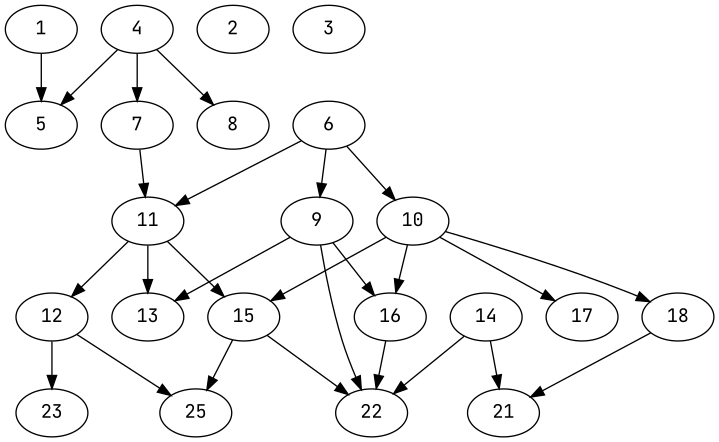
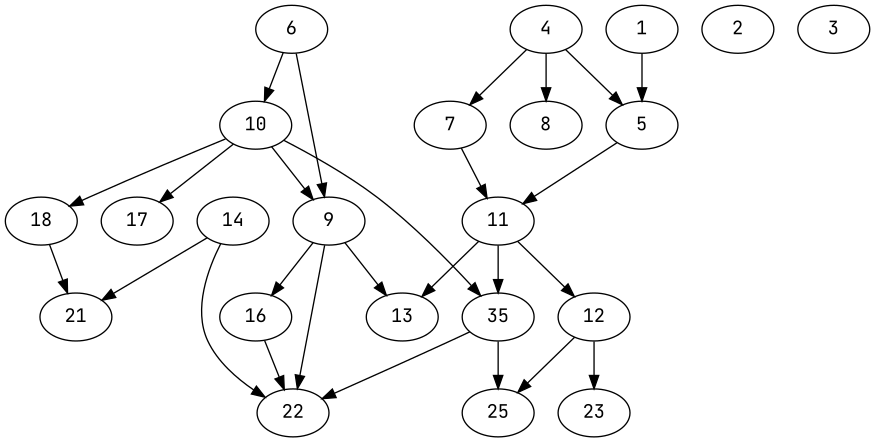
edge "6" -> "11": now "5" -> "11"
edge "10" -> "16": now "10" -> "9"
node "15": label "15" -> "35"
